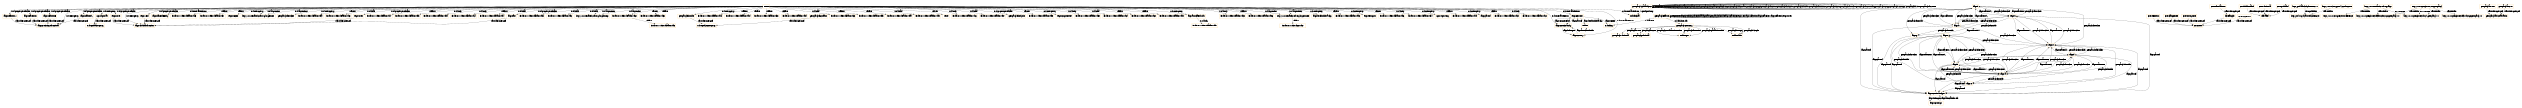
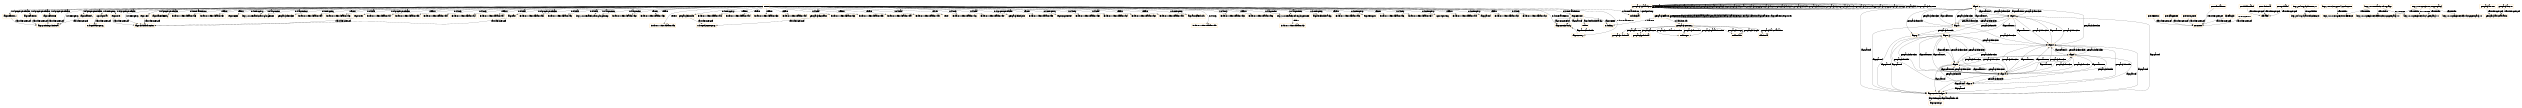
node "http://purl.label/dc/elements/1.1": label "http://purl.label/dc/elements/1.1" -> "http://purl.org/dc/elements/1.1"
edge "NULL" -> "geosparql:sfTouches": label "swrl:onProperty" -> "owl:onProperty"
edge "core:editorialNote" -> "fcb:example": now "core:editorialNote" -> "core:note"
edge "http://www.w3.org/2004/02/skos/core" -> "http://purl.org/dc/aboutdcmi#DCMI": now "http://www.w3.org/2004/02/skos/core" -> "http://www.w3.org/TR/skos-reference"
edge "-51d91811:19501deadb8:-7fe2" -> "-51d91811:19501deadb8:-7fdc": now "NULL" -> "-51d91811:19501deadb8:-7fdc"
edge "dligs:associated_with" -> "-51d91811:19501deadb8:-7fd1": now "NULL" -> "-51d91811:19501deadb8:-7fd1"
node "dligs:proximity_directional": label "dligs:proximity_directional" -> "dligs:proximity_wktLiteral"
node "-51d91811:19501fcc8:-7fc7": label "-51d91811:19501fcc8:-7fc7" -> "-51d91811:19501deadb8:-7fc7"
edge "dligs:GeoHierarchy" -> "dligs:Country": removed, label "dligs:belong_to"
edge "dligs:h" -> "dligs:c": now "dligs:k" -> "dligs:c"
node "rdfs:Literal": added
